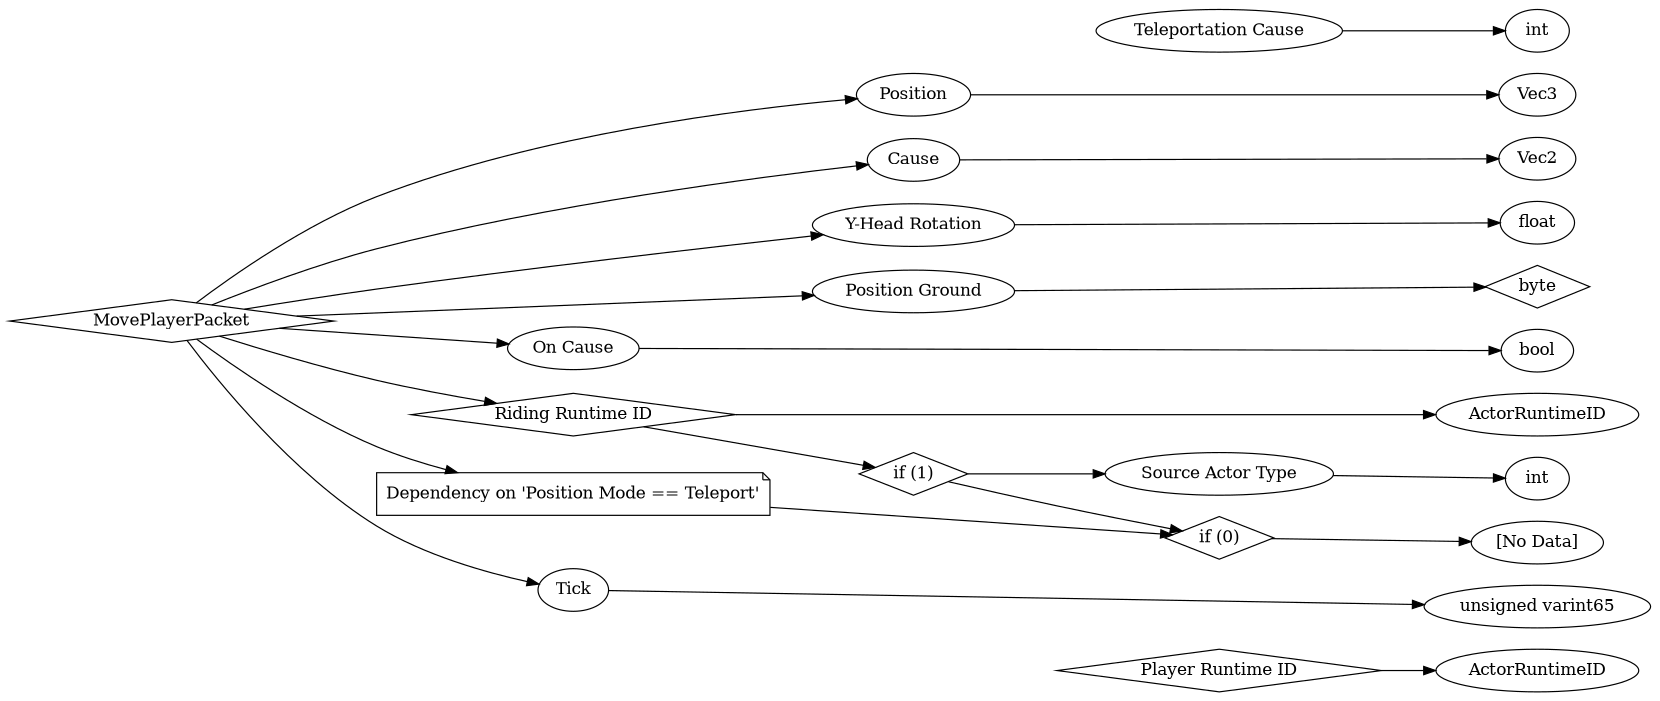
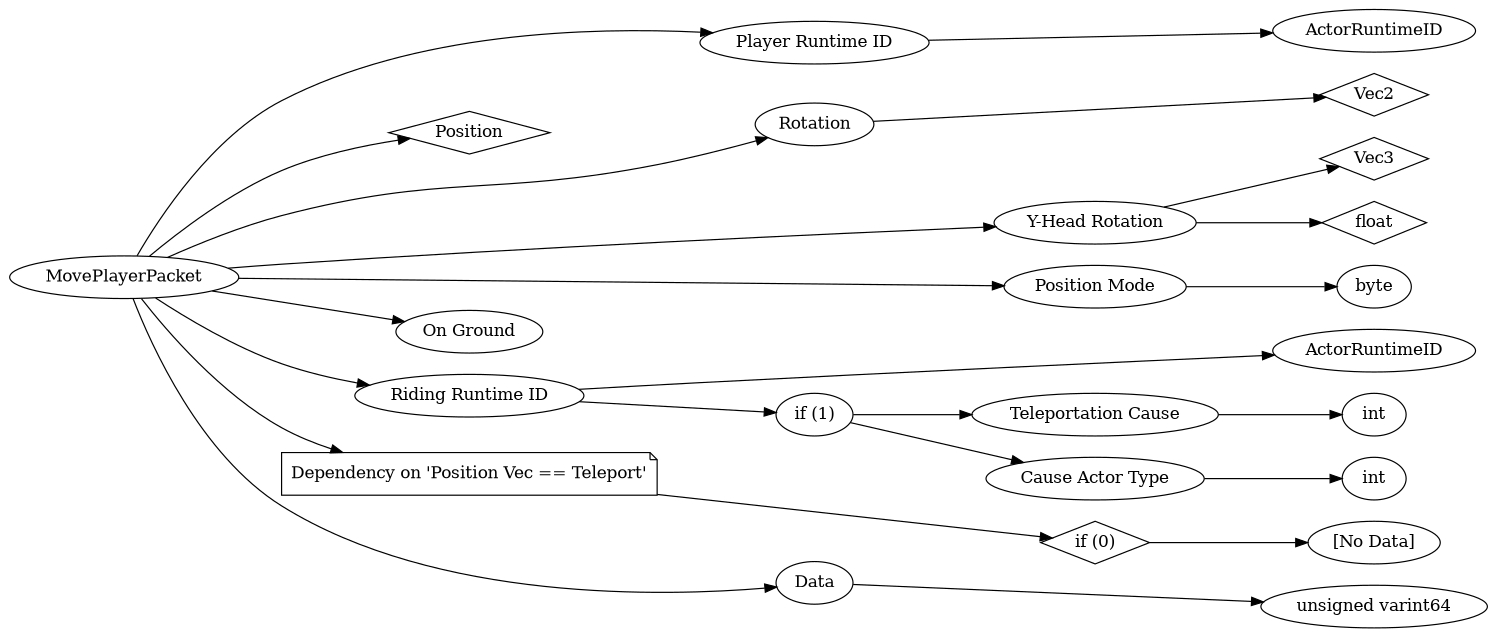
edge "MovePlayerPacket" -> "Player Runtime ID": added
node "Position": shape ellipse -> diamond
edge "Position" -> "Vec3": now "Y-Head Rotation" -> "Vec3"
node "Vec3": shape ellipse -> diamond
node "Vec2": shape ellipse -> diamond
node "Cause": label "Cause" -> "Rotation"
node "float": shape ellipse -> diamond
node "byte": shape diamond -> ellipse
node "Position Ground": label "Position Ground" -> "Position Mode"
node "MovePlayerPacket": shape diamond -> ellipse
node "On Cause": label "On Cause" -> "On Ground"
node "bool": removed
node "Riding Runtime ID": shape diamond -> ellipse
node "if (1)": shape diamond -> ellipse
node "Source Actor Type": label "Source Actor Type" -> "Cause Actor Type"
node "Dependency on 'Position Mode == Teleport'": label "Dependency on 'Position Mode == Teleport'" -> "Dependency on 'Position Vec == Teleport'"
edge "if (1)" -> "if (0)": now "if (1)" -> "Teleportation Cause"
node "Tick": label "Tick" -> "Data"
node "unsigned varint65": label "unsigned varint65" -> "unsigned varint64"
node "Player Runtime ID": shape diamond -> ellipse
